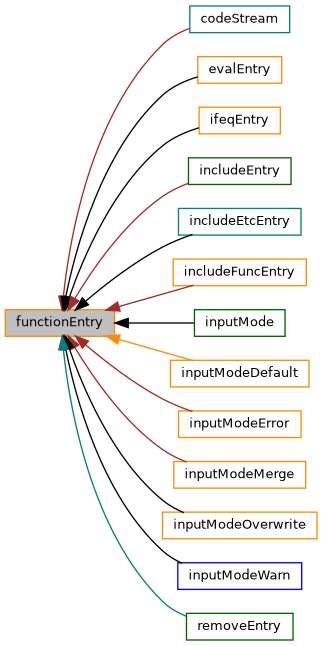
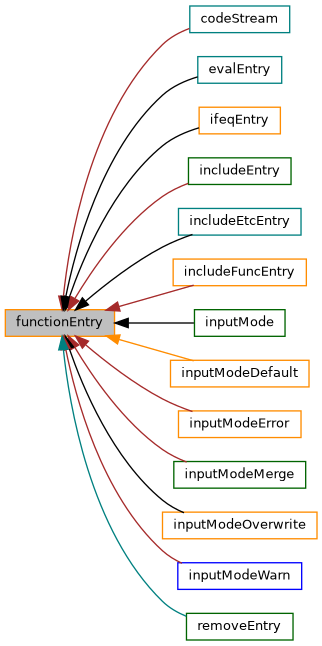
node "evalEntry": color darkorange -> teal
edge "inputModeWarn" -> "functionEntry": color black -> brown
node "inputModeMerge": color darkorange -> darkgreen
